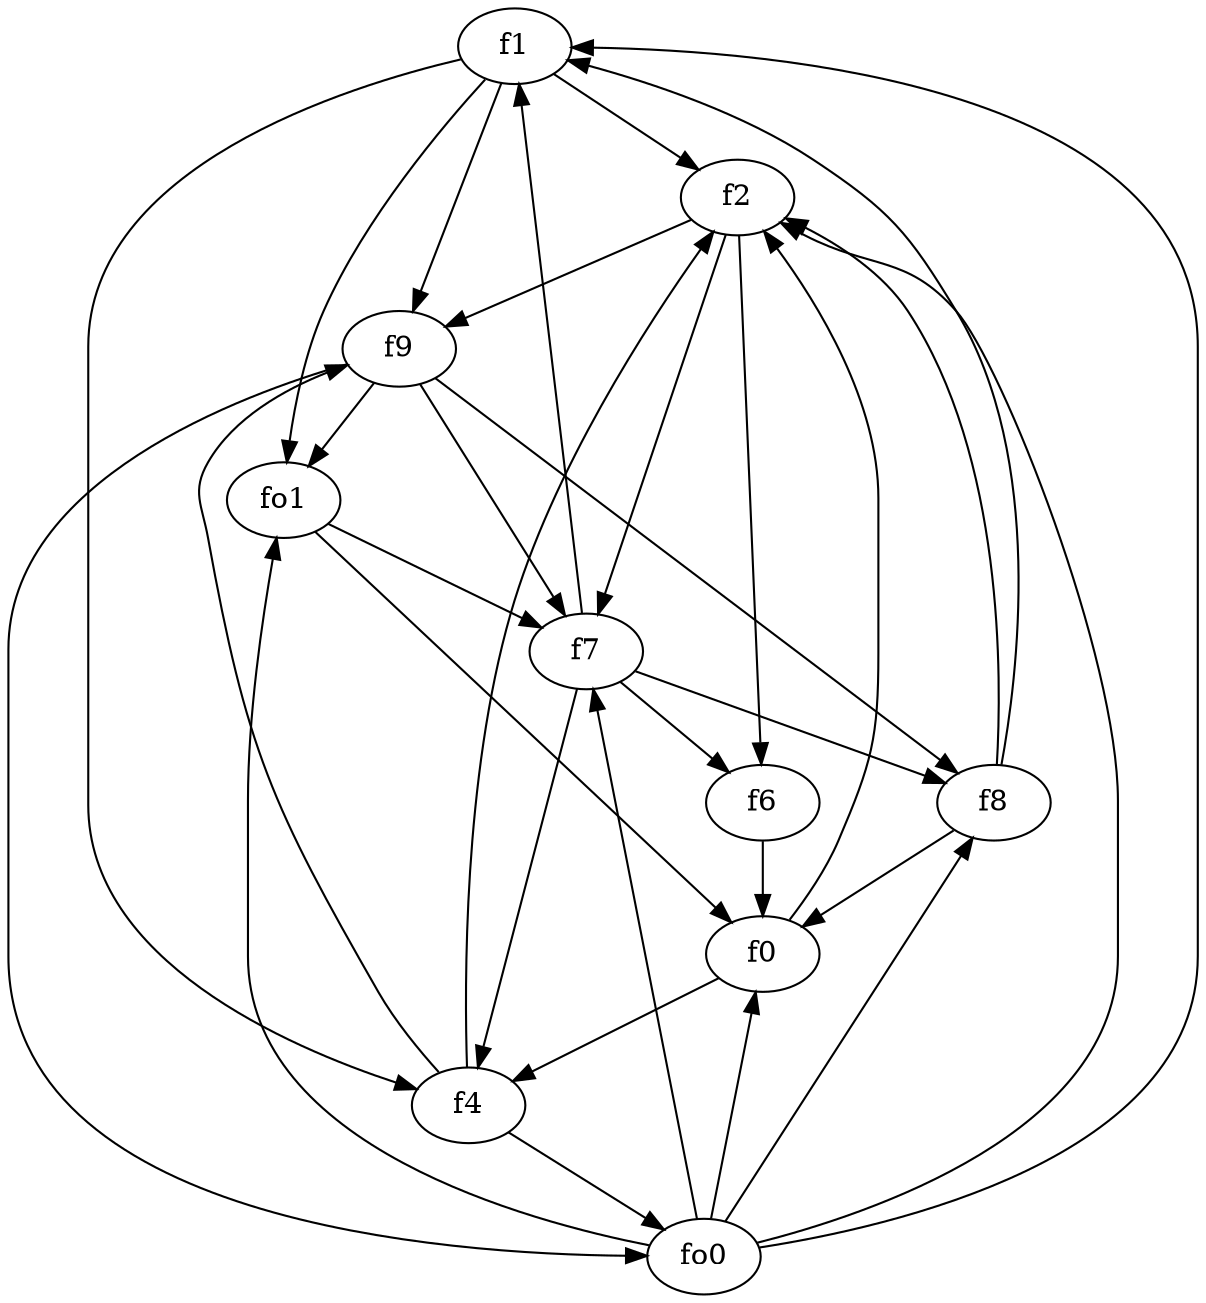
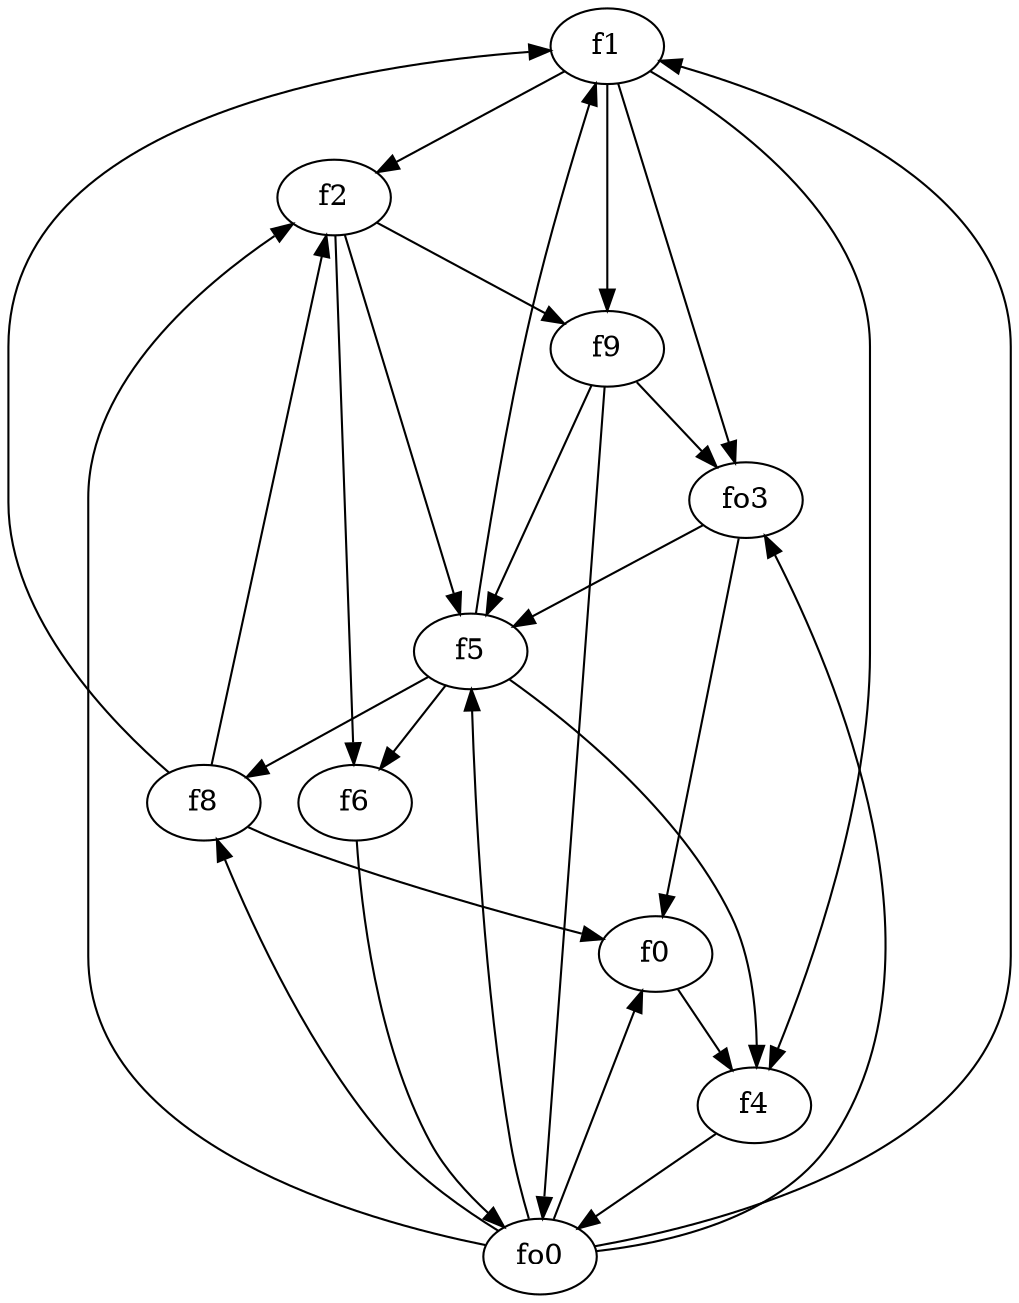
node "fo1": label "fo1" -> "fo3"
edge "f9" -> "f8": removed
edge "f0" -> "f2": removed
edge "f4" -> "f2": removed
node "f7": label "f7" -> "f5"
edge "f4" -> "f9": removed
edge "f6" -> "f0": now "f6" -> "fo0"
